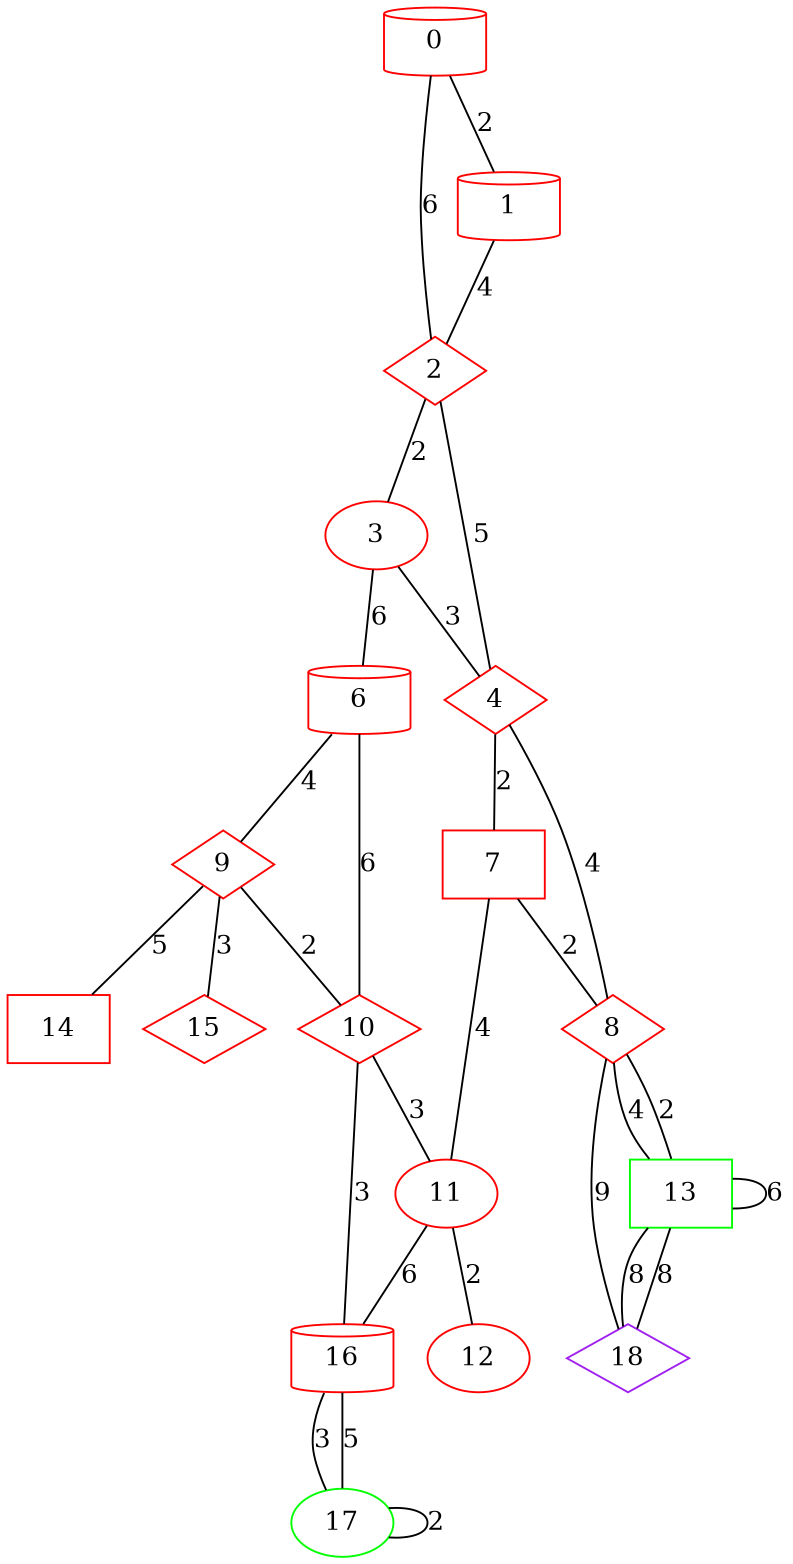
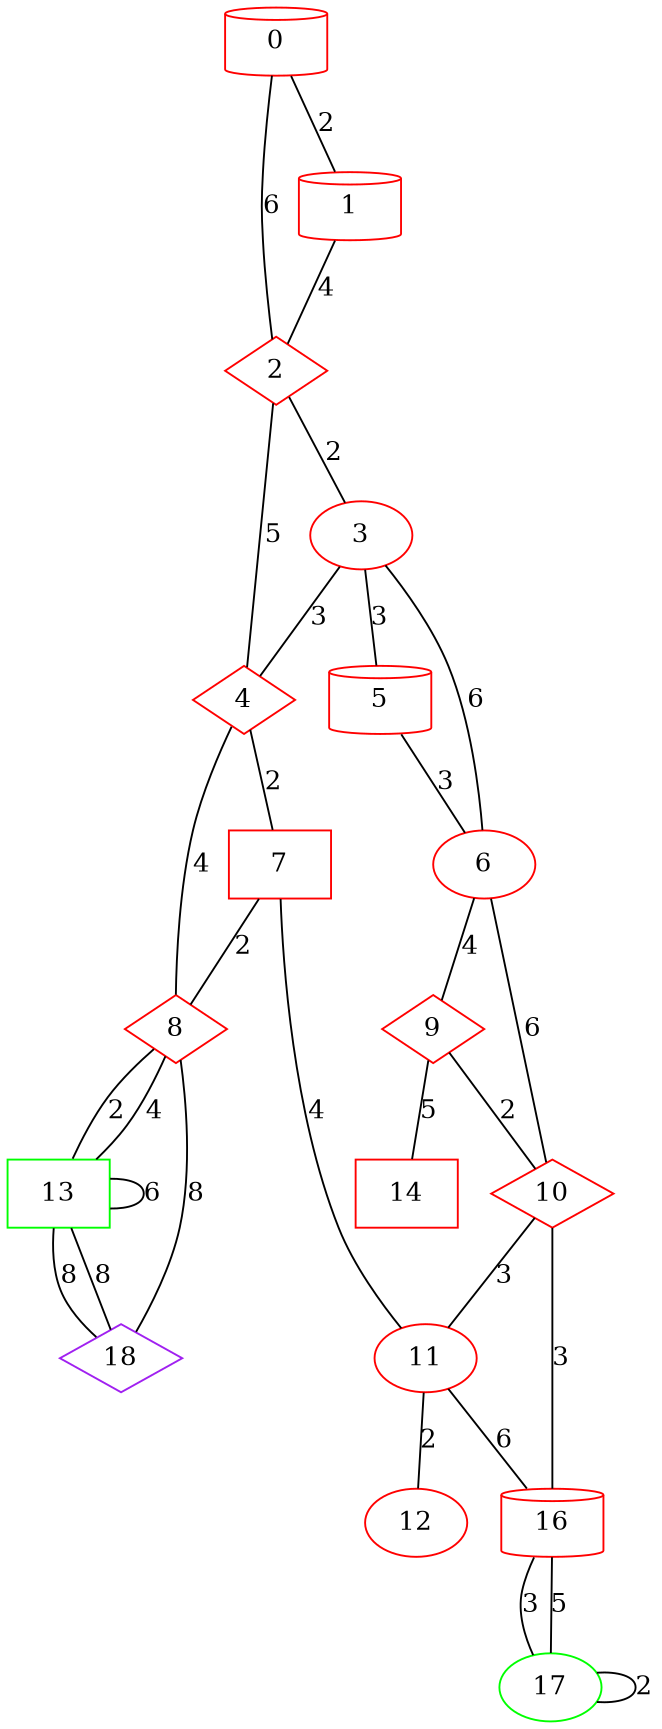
node "6": shape cylinder -> ellipse
node "5": added
node "15": removed
edge "8" -- "18": label "9" -> "8"
